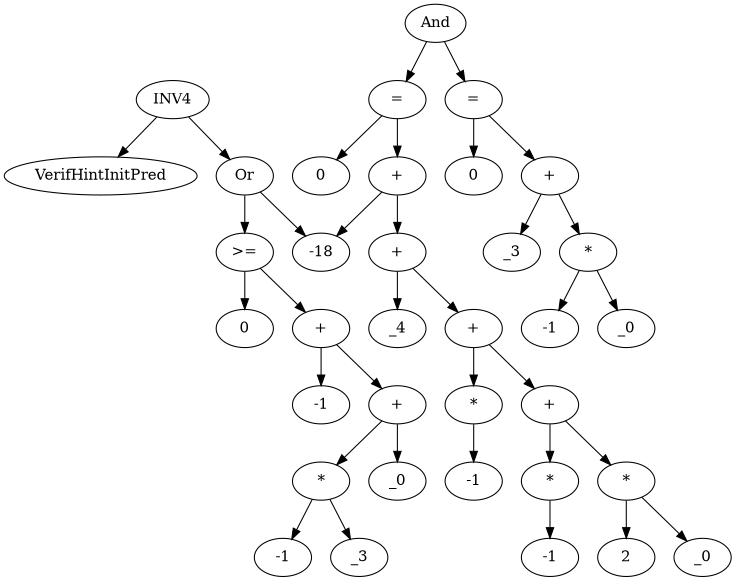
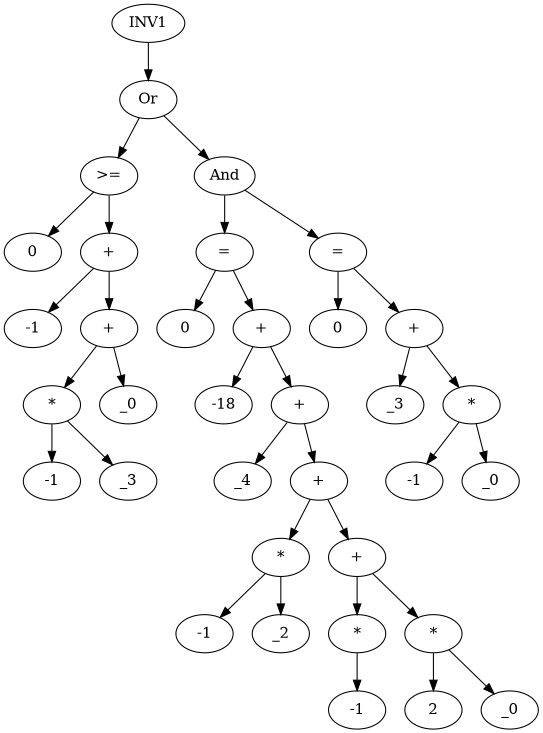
node "INV4": label "INV4" -> "INV1"
node "VerifHintInitPred": removed
edge "Or" -> "-18": now "Or" -> "And"
node "_2": added
